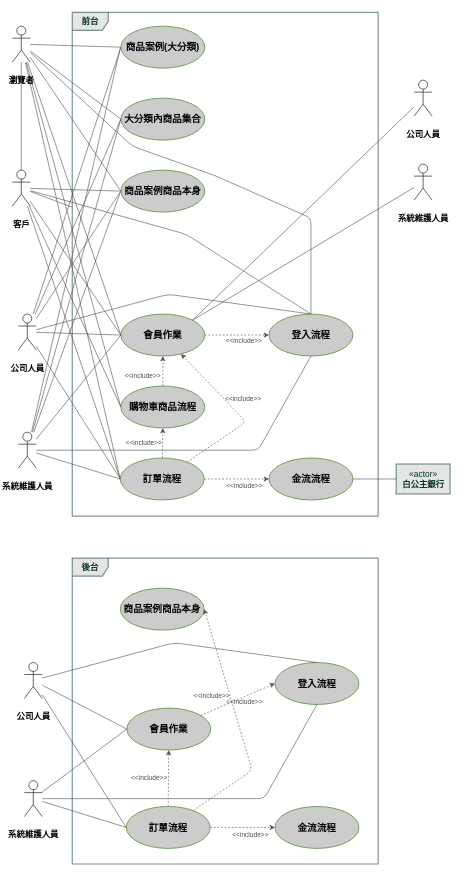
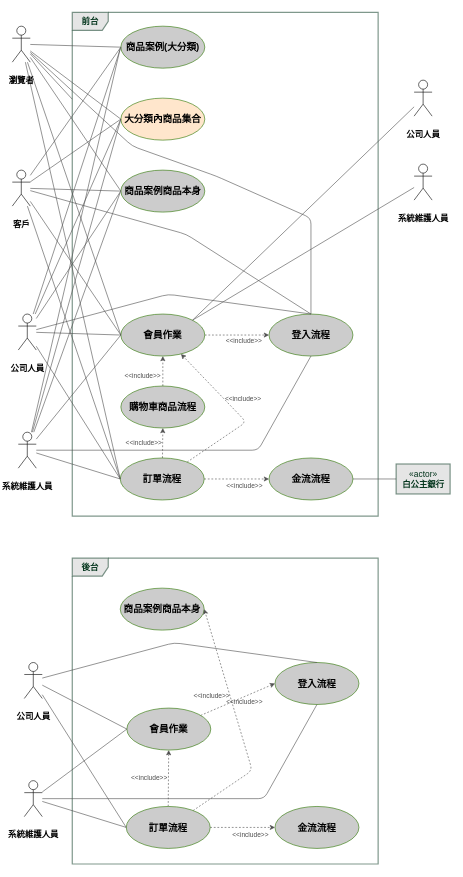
edge "瀏覽者" -- "客戶": now "大分類內商品集合" -- "客戶"
node "大分類內商品集合": fillcolor #cccccc -> #ffe6cc
edge "瀏覽者" -- "購物車商品流程": now "瀏覽者" -- "前台"
edge "客戶" -- "前台": now "客戶" -- "商品案例(大分類)"
edge "客戶" -- "購物車商品流程": removed
